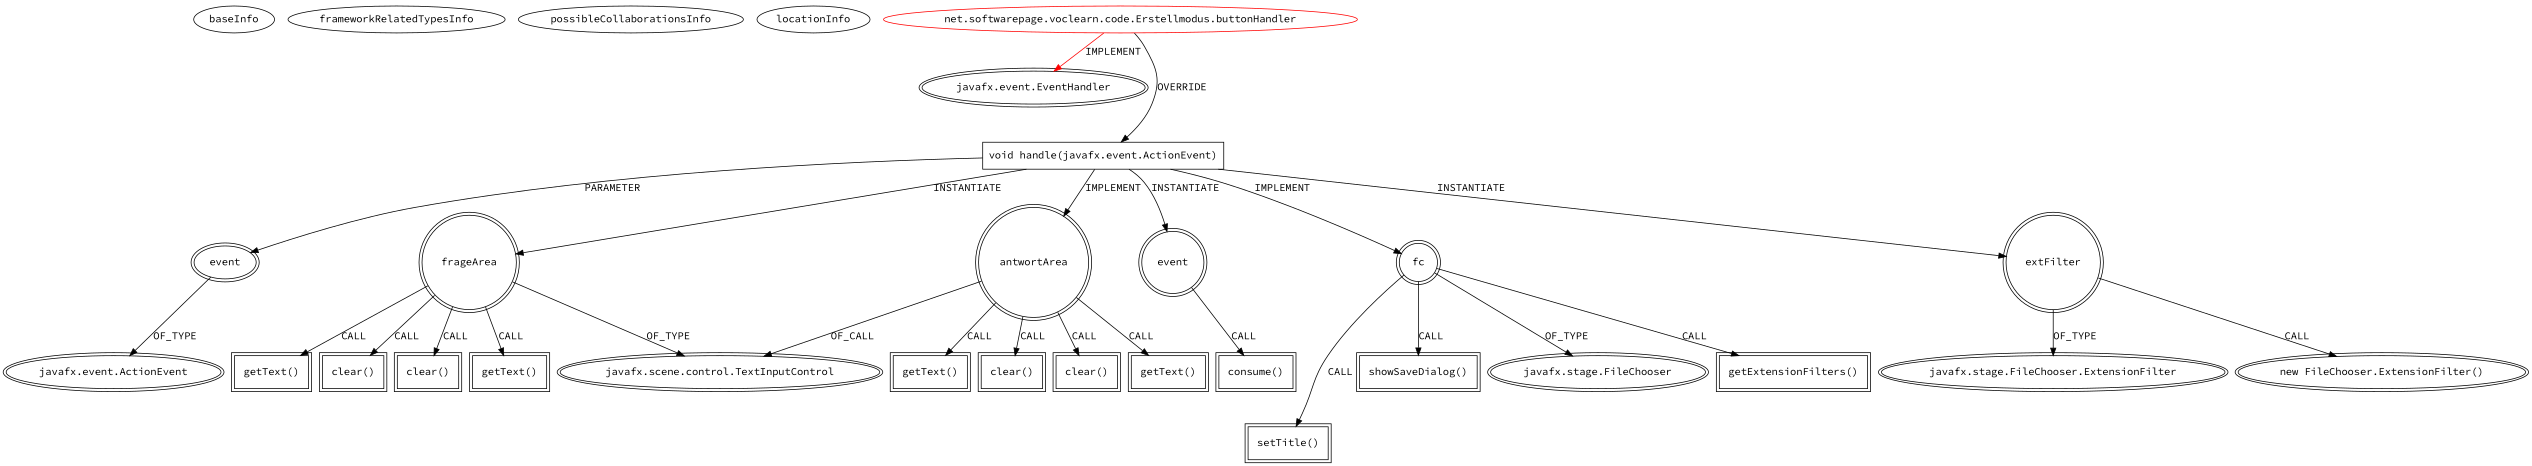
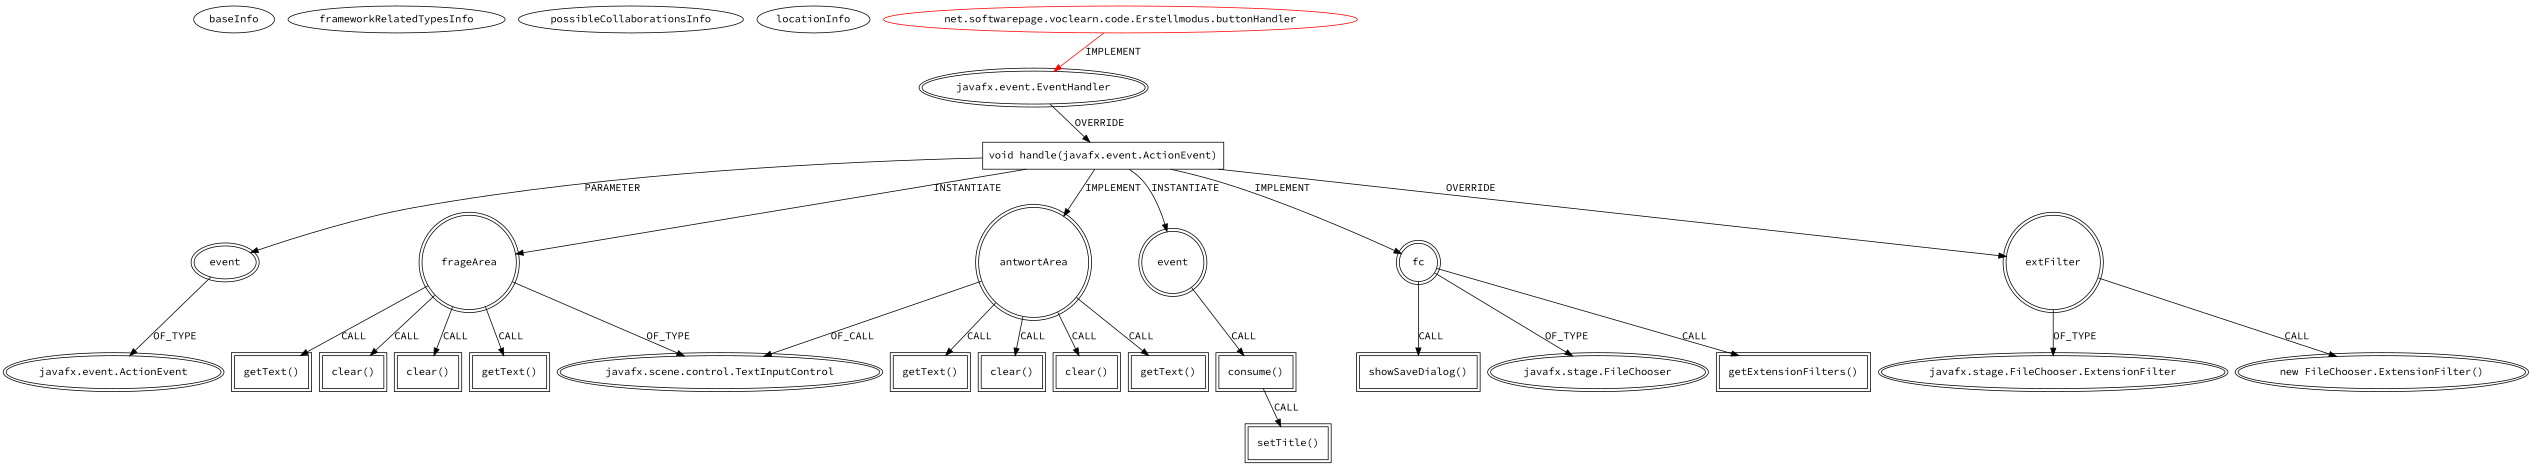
edge "net.softwarepage.voclearn.code.Erstellmodus.buttonHandler" -> "void handle(javafx.event.ActionEvent)": now "javafx.event.EventHandler" -> "void handle(javafx.event.ActionEvent)"
edge "void handle(javafx.event.ActionEvent)" -> "extFilter": label "INSTANTIATE" -> "OVERRIDE"
edge "fc" -> "setTitle()": now "consume()" -> "setTitle()"
